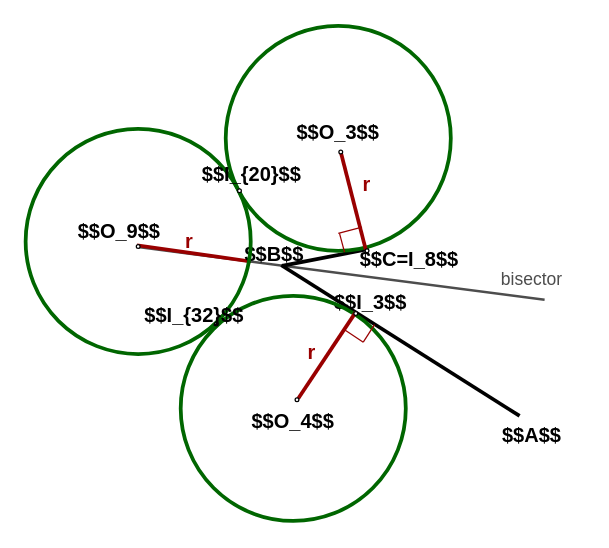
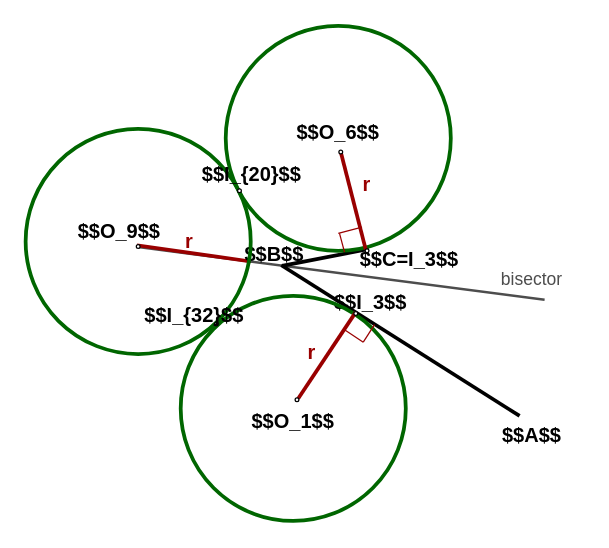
node "$$O_3$$": label "$$O_3$$" -> "$$O_6$$"
node "$$C=I_8$$": label "$$C=I_8$$" -> "$$C=I_3$$"
node "$$O_4$$": label "$$O_4$$" -> "$$O_1$$"
